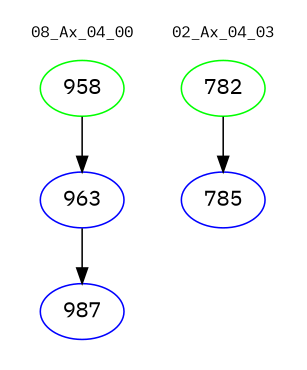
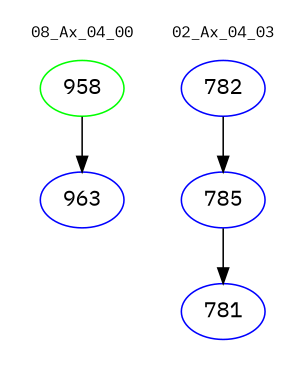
node "782": color green -> blue
node "987": removed
node "781": added
